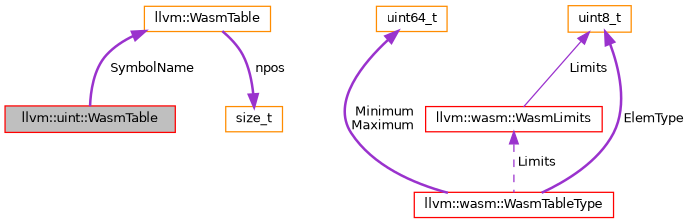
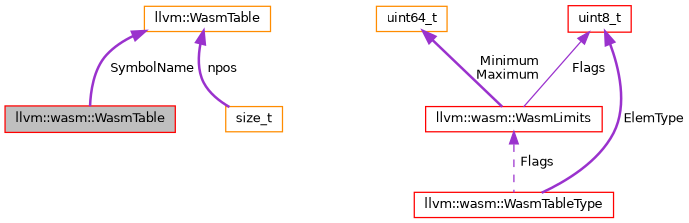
node "uint8_t": color darkorange -> red
edge "llvm::WasmTable" -> "size_t": reversed
edge "llvm::wasm::WasmLimits" -> "uint8_t": label " Limits" -> " Flags"
node "llvm::uint::WasmTable": label "llvm::uint::WasmTable" -> "llvm::wasm::WasmTable"
edge "llvm::wasm::WasmTableType" -> "uint64_t": now "llvm::wasm::WasmLimits" -> "uint64_t"
edge "llvm::wasm::WasmTableType" -> "llvm::wasm::WasmLimits": label " Limits" -> " Flags"
